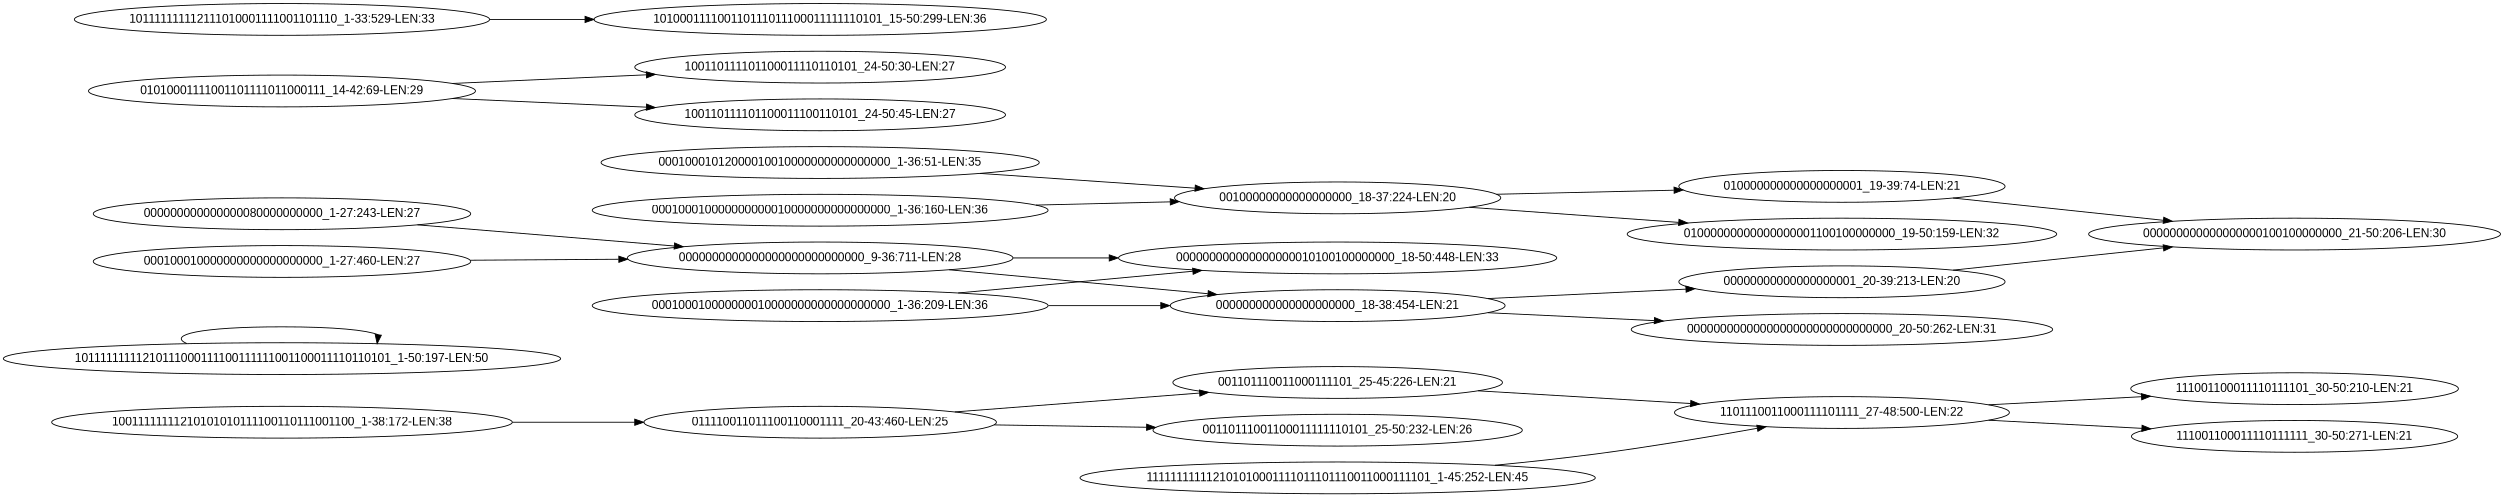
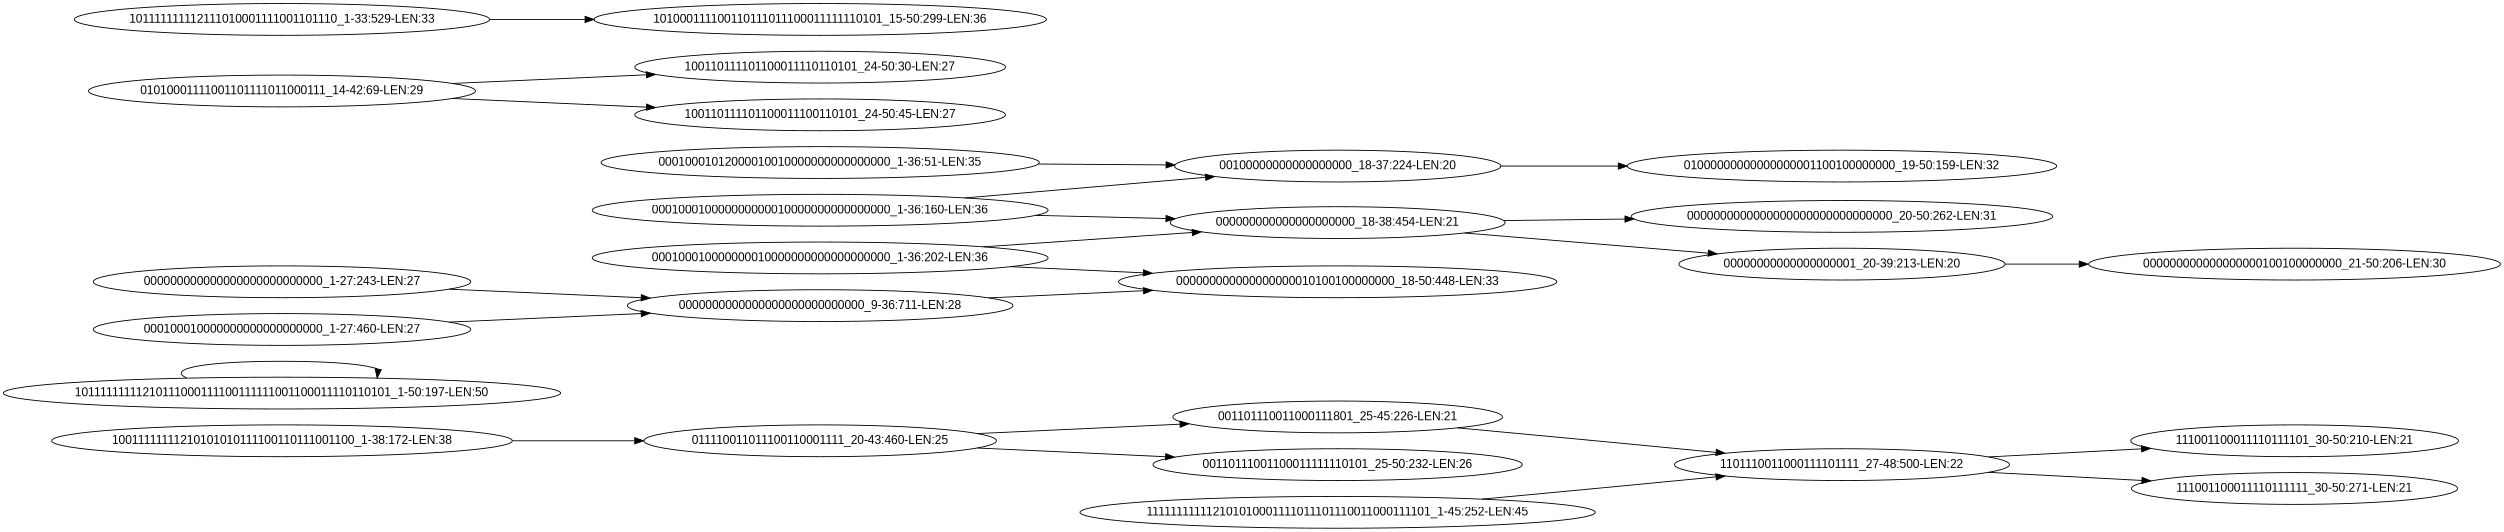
node "010000000000000000001_19-39:74-LEN:21": removed
node "000000000000000080000000000_1-27:243-LEN:27": label "000000000000000080000000000_1-27:243-LEN:27" -> "000000000000000000000000000_1-27:243-LEN:27"
edge "0000000000000000000000000000_9-36:711-LEN:28" -> "000000000000000000000_18-38:454-LEN:21": now "000100010000000000010000000000000000_1-36:160-LEN:36" -> "000000000000000000000_18-38:454-LEN:21"
node "000100010000000010000000000000000000_1-36:209-LEN:36": label "000100010000000010000000000000000000_1-36:209-LEN:36" -> "000100010000000010000000000000000000_1-36:202-LEN:36"
node "001101110011000111101_25-45:226-LEN:21": label "001101110011000111101_25-45:226-LEN:21" -> "001101110011000111801_25-45:226-LEN:21"
